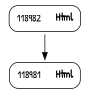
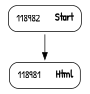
node "118982": text "Html" -> "Start"
